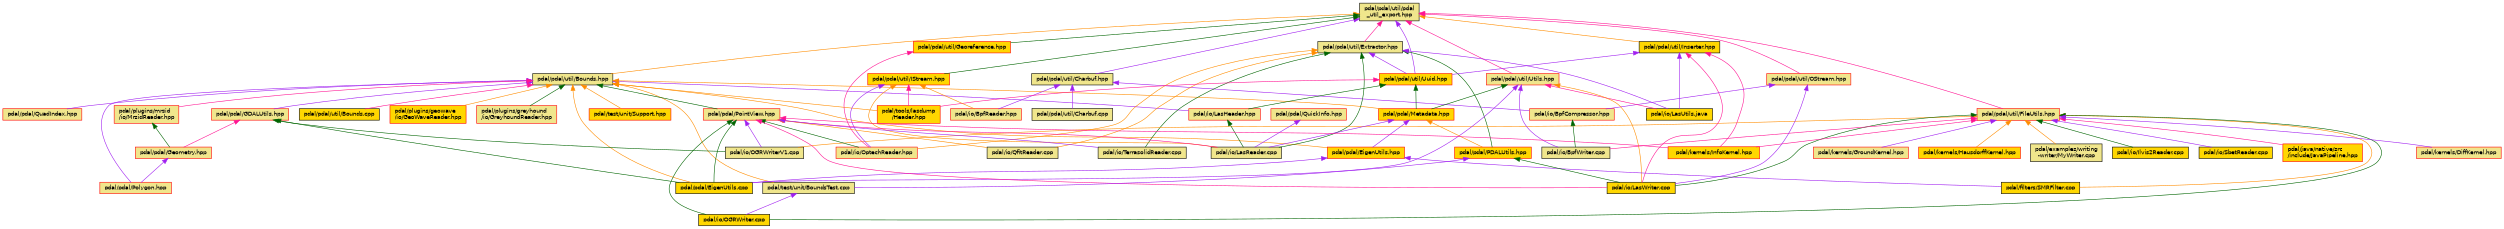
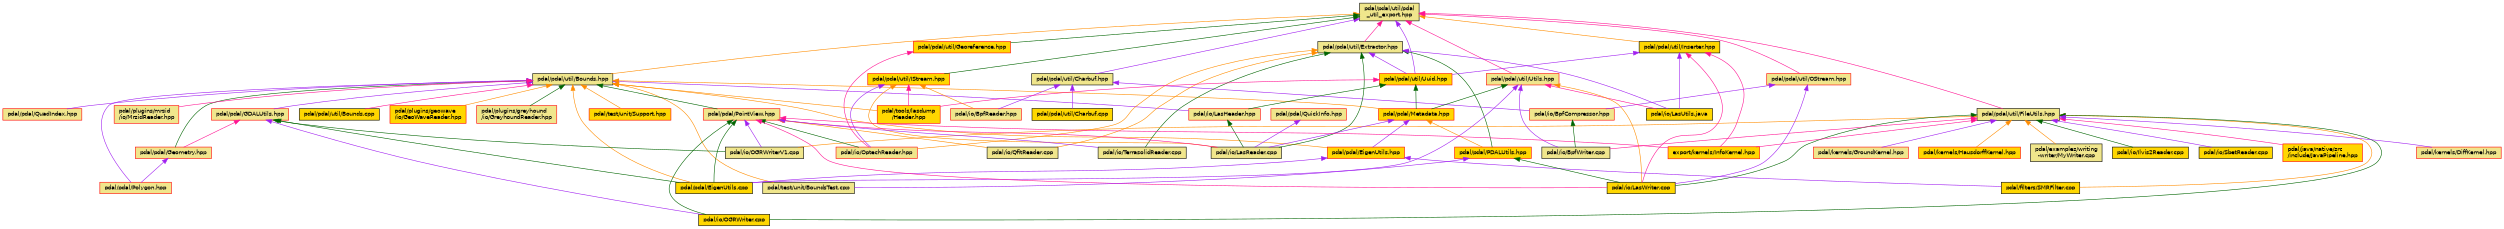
node "pdal/pdal/util/Charbuf.cpp": fillcolor khaki -> gold
node "pdal/pdal/util/FileUtils.hpp": color red -> black
edge "pdal/pdal/Geometry.hpp" -> "pdal/plugins/mrsid /io/MrsidReader.hpp": now "pdal/pdal/Geometry.hpp" -> "pdal/pdal/util/Bounds.hpp"
node "pdal/kernels/InfoKernel.hpp": label "pdal/kernels/InfoKernel.hpp" -> "export/kernels/InfoKernel.hpp"
edge "pdal/io/OGRWriter.cpp" -> "pdal/test/unit/BoundsTest.cpp": now "pdal/io/OGRWriter.cpp" -> "pdal/pdal/GDALUtils.hpp"
